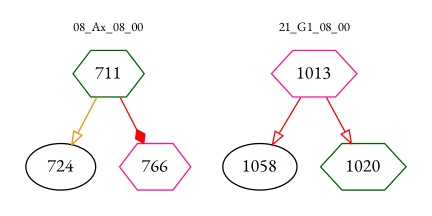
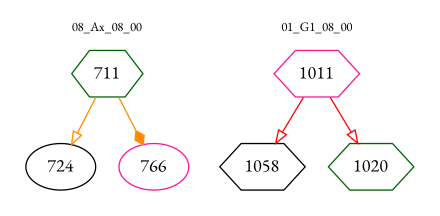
cluster "21_G1_08_00": label "21_G1_08_00" -> "01_G1_08_00"
node "1013": label "1013" -> "1011"
edge "711" -> "766": color red -> darkorange
node "766": shape hexagon -> ellipse
node "1058": shape ellipse -> hexagon
